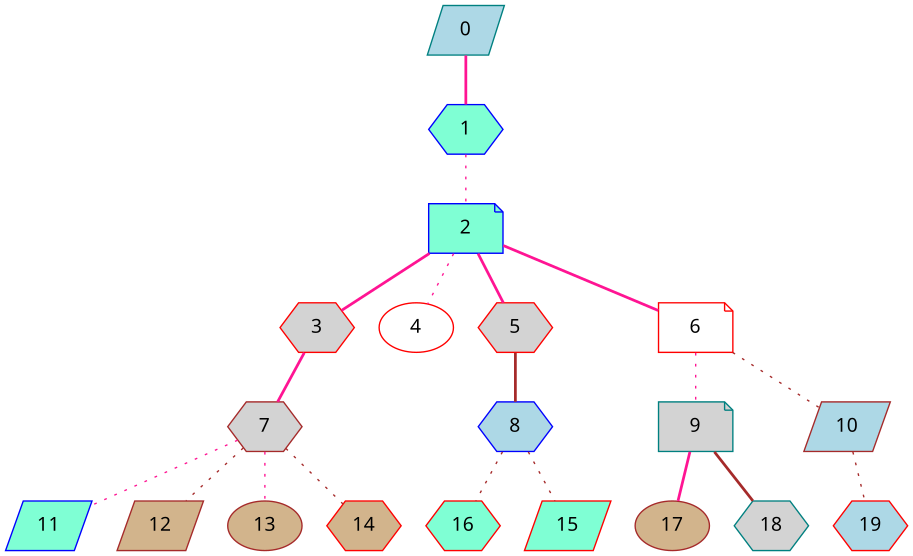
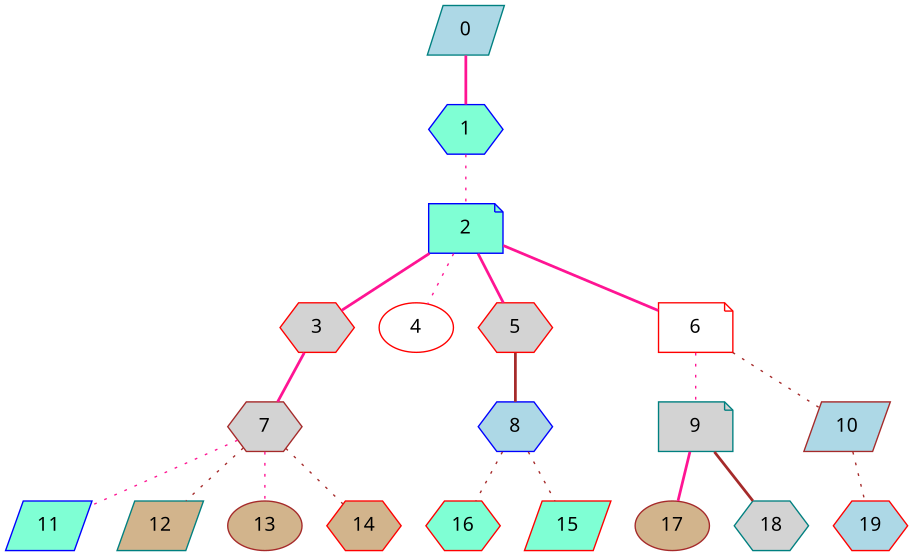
node "12": color brown -> teal
